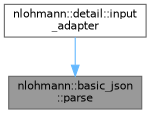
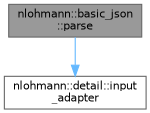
edge "nlohmann::detail::input _adapter" -> "nlohmann::basic_json ::parse": reversed
